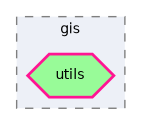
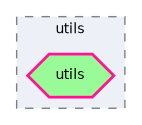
cluster "gis": label "gis" -> "utils"
